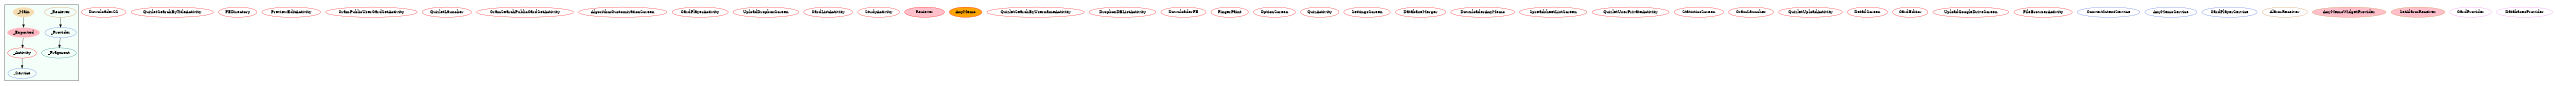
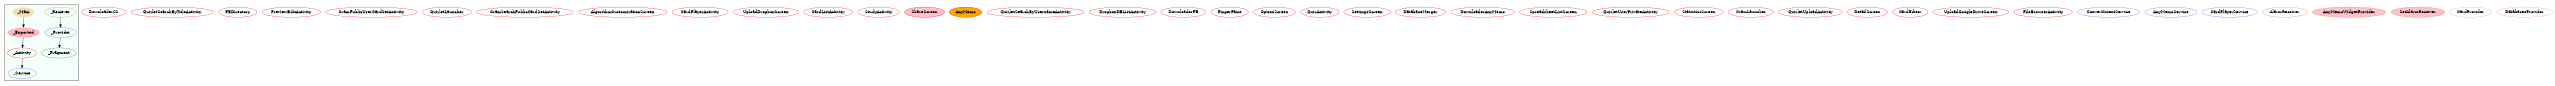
node "Reciever": label "Reciever" -> "ShareScreen"
